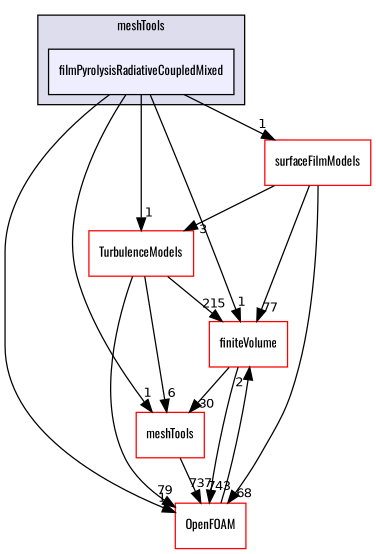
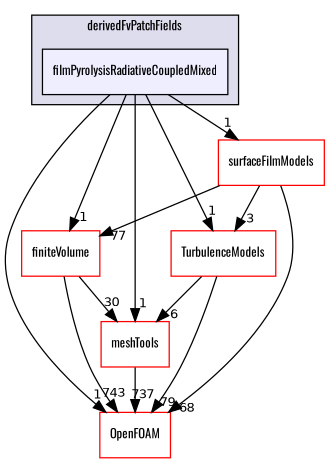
cluster "meshTools": label "meshTools" -> "derivedFvPatchFields"
edge "TurbulenceModels" -> "finiteVolume": removed
edge "OpenFOAM" -> "finiteVolume": removed
